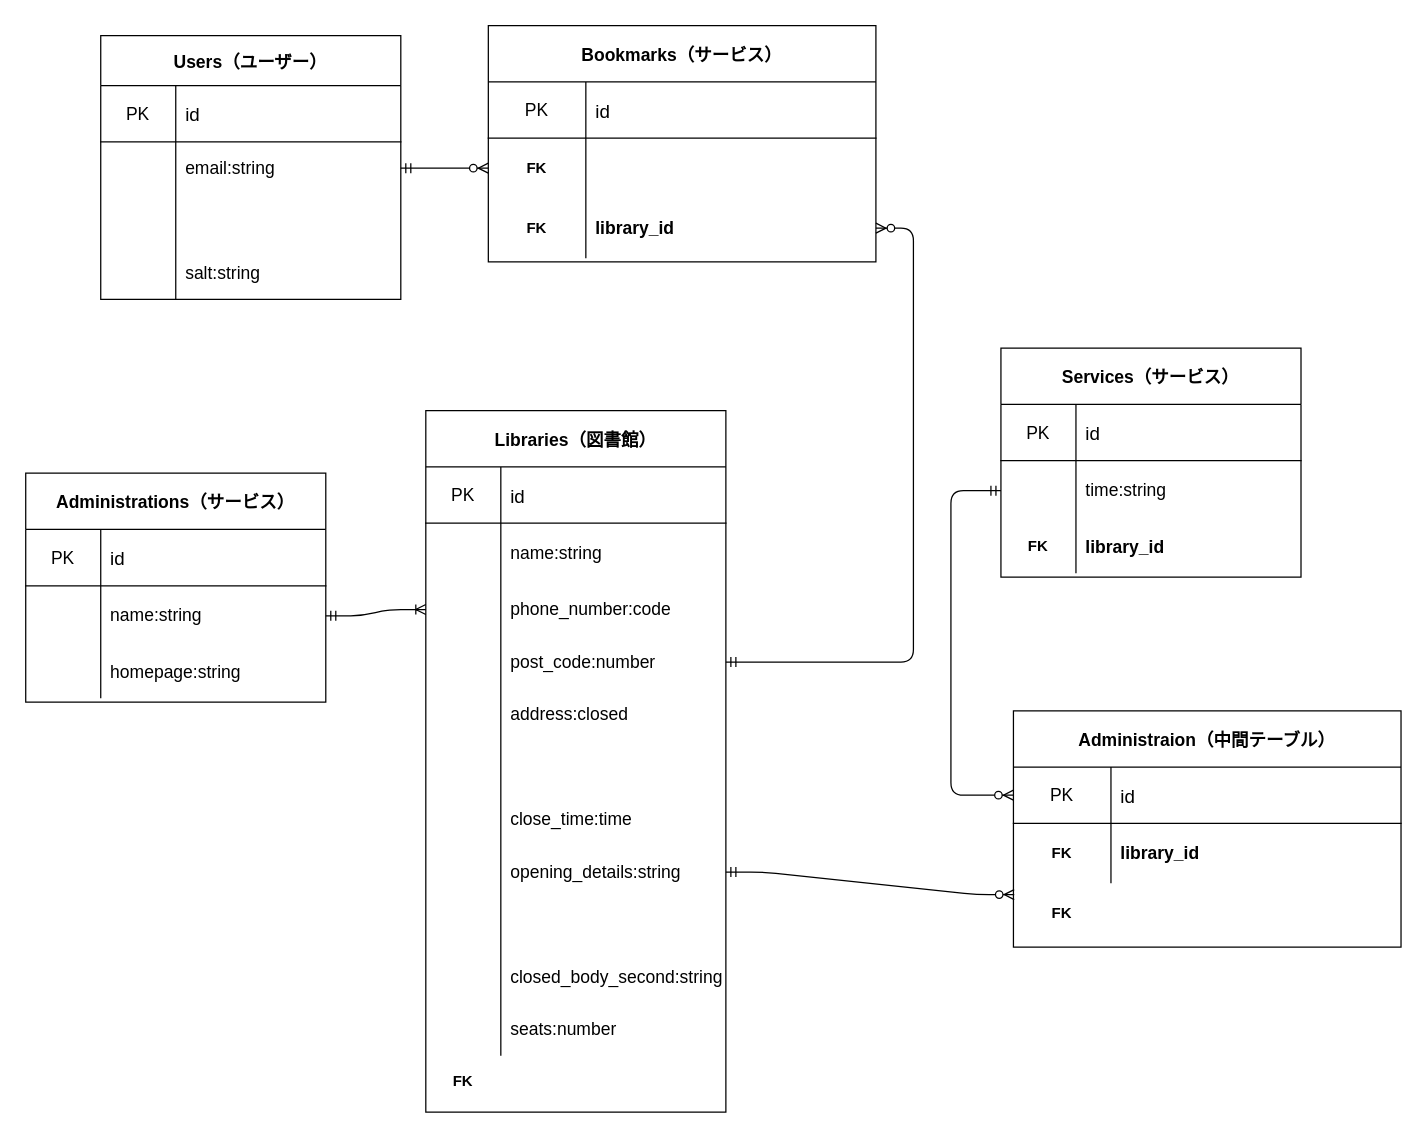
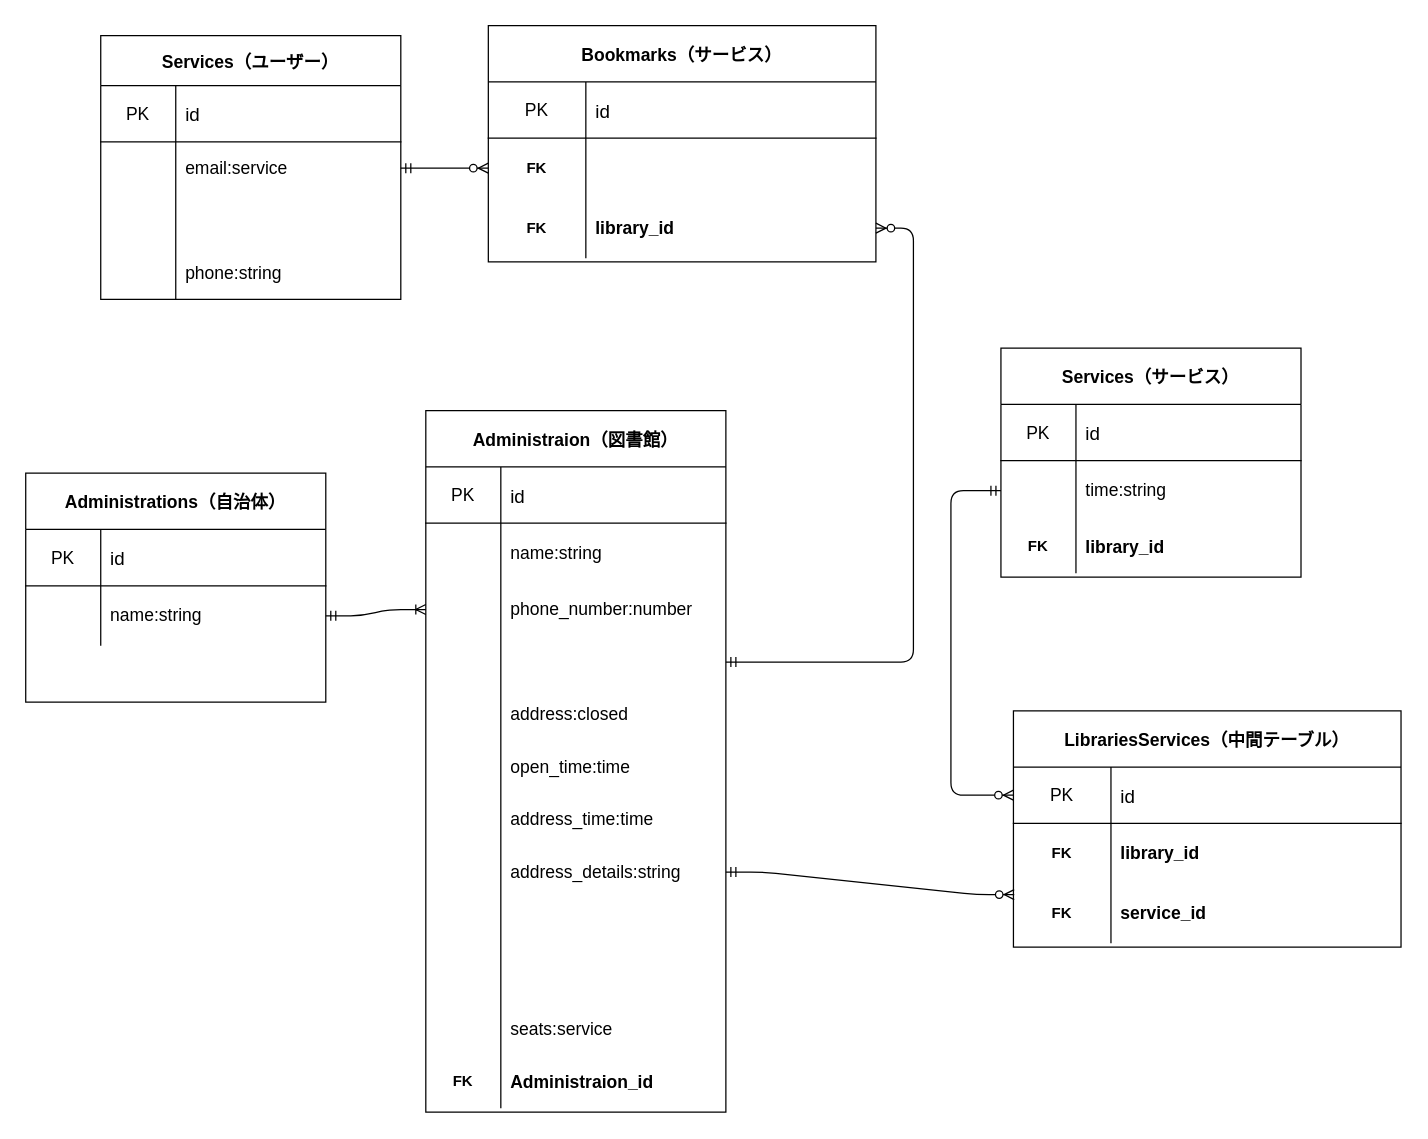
node "Users（ユーザー）": label "Users（ユーザー）" -> "Services（ユーザー）"
node "email:string": label "email:string" -> "email:service"
node "salt:string": label "salt:string" -> "phone:string"
node "Libraries（図書館）": label "Libraries（図書館）" -> "Administraion（図書館）"
node "Administrations（サービス）": label "Administrations（サービス）" -> "Administrations（自治体）"
node "phone_number:code": label "phone_number:code" -> "phone_number:number"
node "post_code:number": removed
node "homepage:string": removed
node "Administraion（中間テーブル）": label "Administraion（中間テーブル）" -> "LibrariesServices（中間テーブル）"
node "open_time:time": added
node "close_time:time": label "close_time:time" -> "address_time:time"
node "opening_details:string": label "opening_details:string" -> "address_details:string"
node "service_id": added
node "closed_body_second:string": removed
node "seats:number": label "seats:number" -> "seats:service"
node "Administraion_id": added
